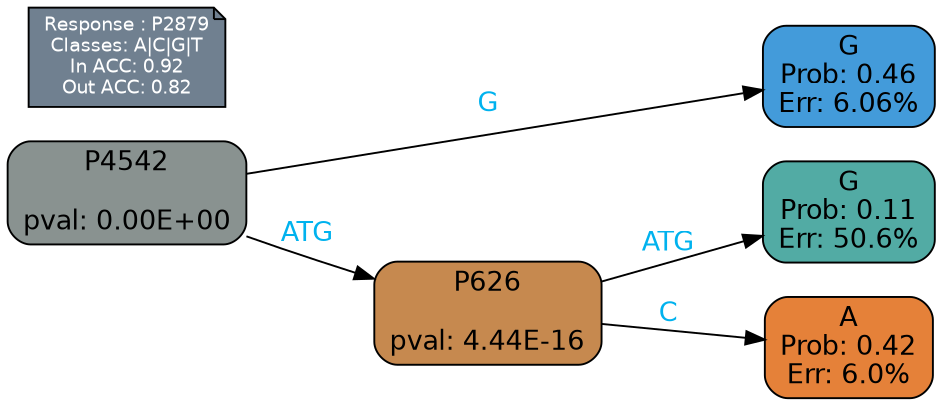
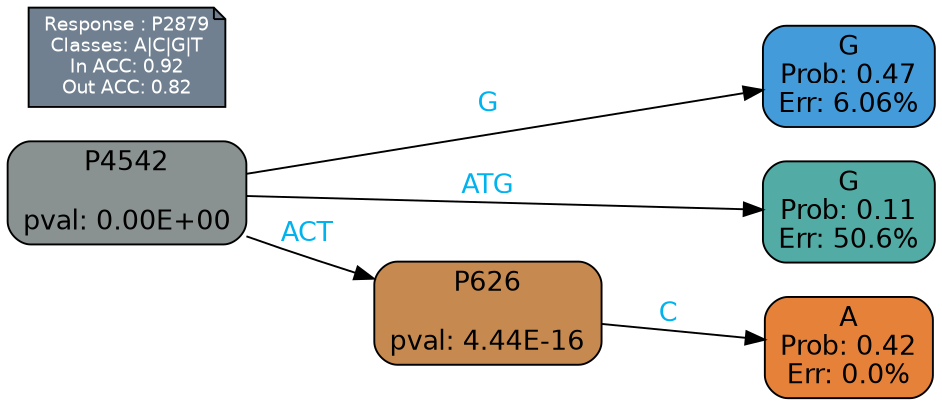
node "G Prob: 0.46 Err: 6.06%": label "G Prob: 0.46 Err: 6.06%" -> "G Prob: 0.47 Err: 6.06%"
edge "P4542 pval: 0.00E+00" -> "P626 pval: 4.44E-16": label "ATG" -> "ACT"
edge "P626 pval: 4.44E-16" -> "G Prob: 0.11 Err: 50.6%": now "P4542 pval: 0.00E+00" -> "G Prob: 0.11 Err: 50.6%"
node "A Prob: 0.42 Err: 6.0%": label "A Prob: 0.42 Err: 6.0%" -> "A Prob: 0.42 Err: 0.0%"
